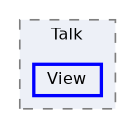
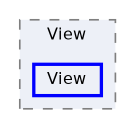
cluster "Talk": label "Talk" -> "View"
